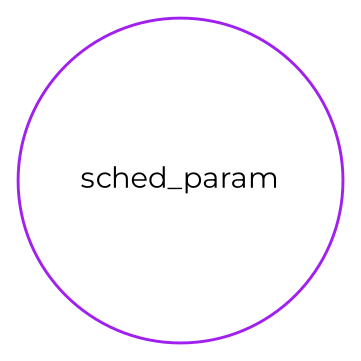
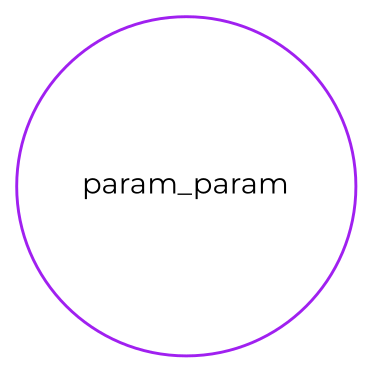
node "sched_param": label "sched_param" -> "param_param"
